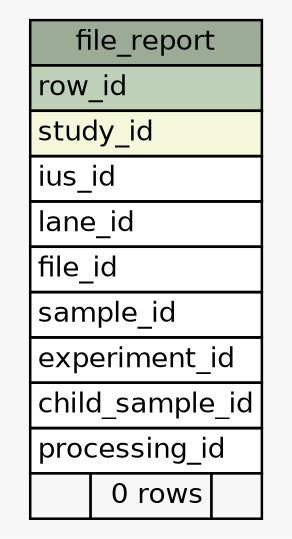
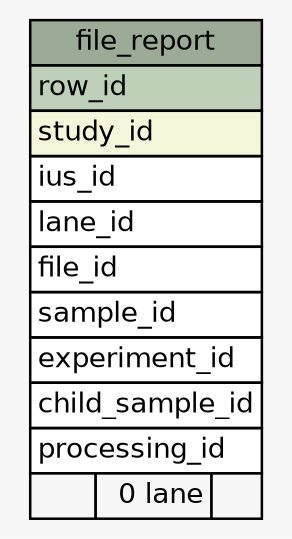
node "file_report": text "0 rows" -> "0 lane"
